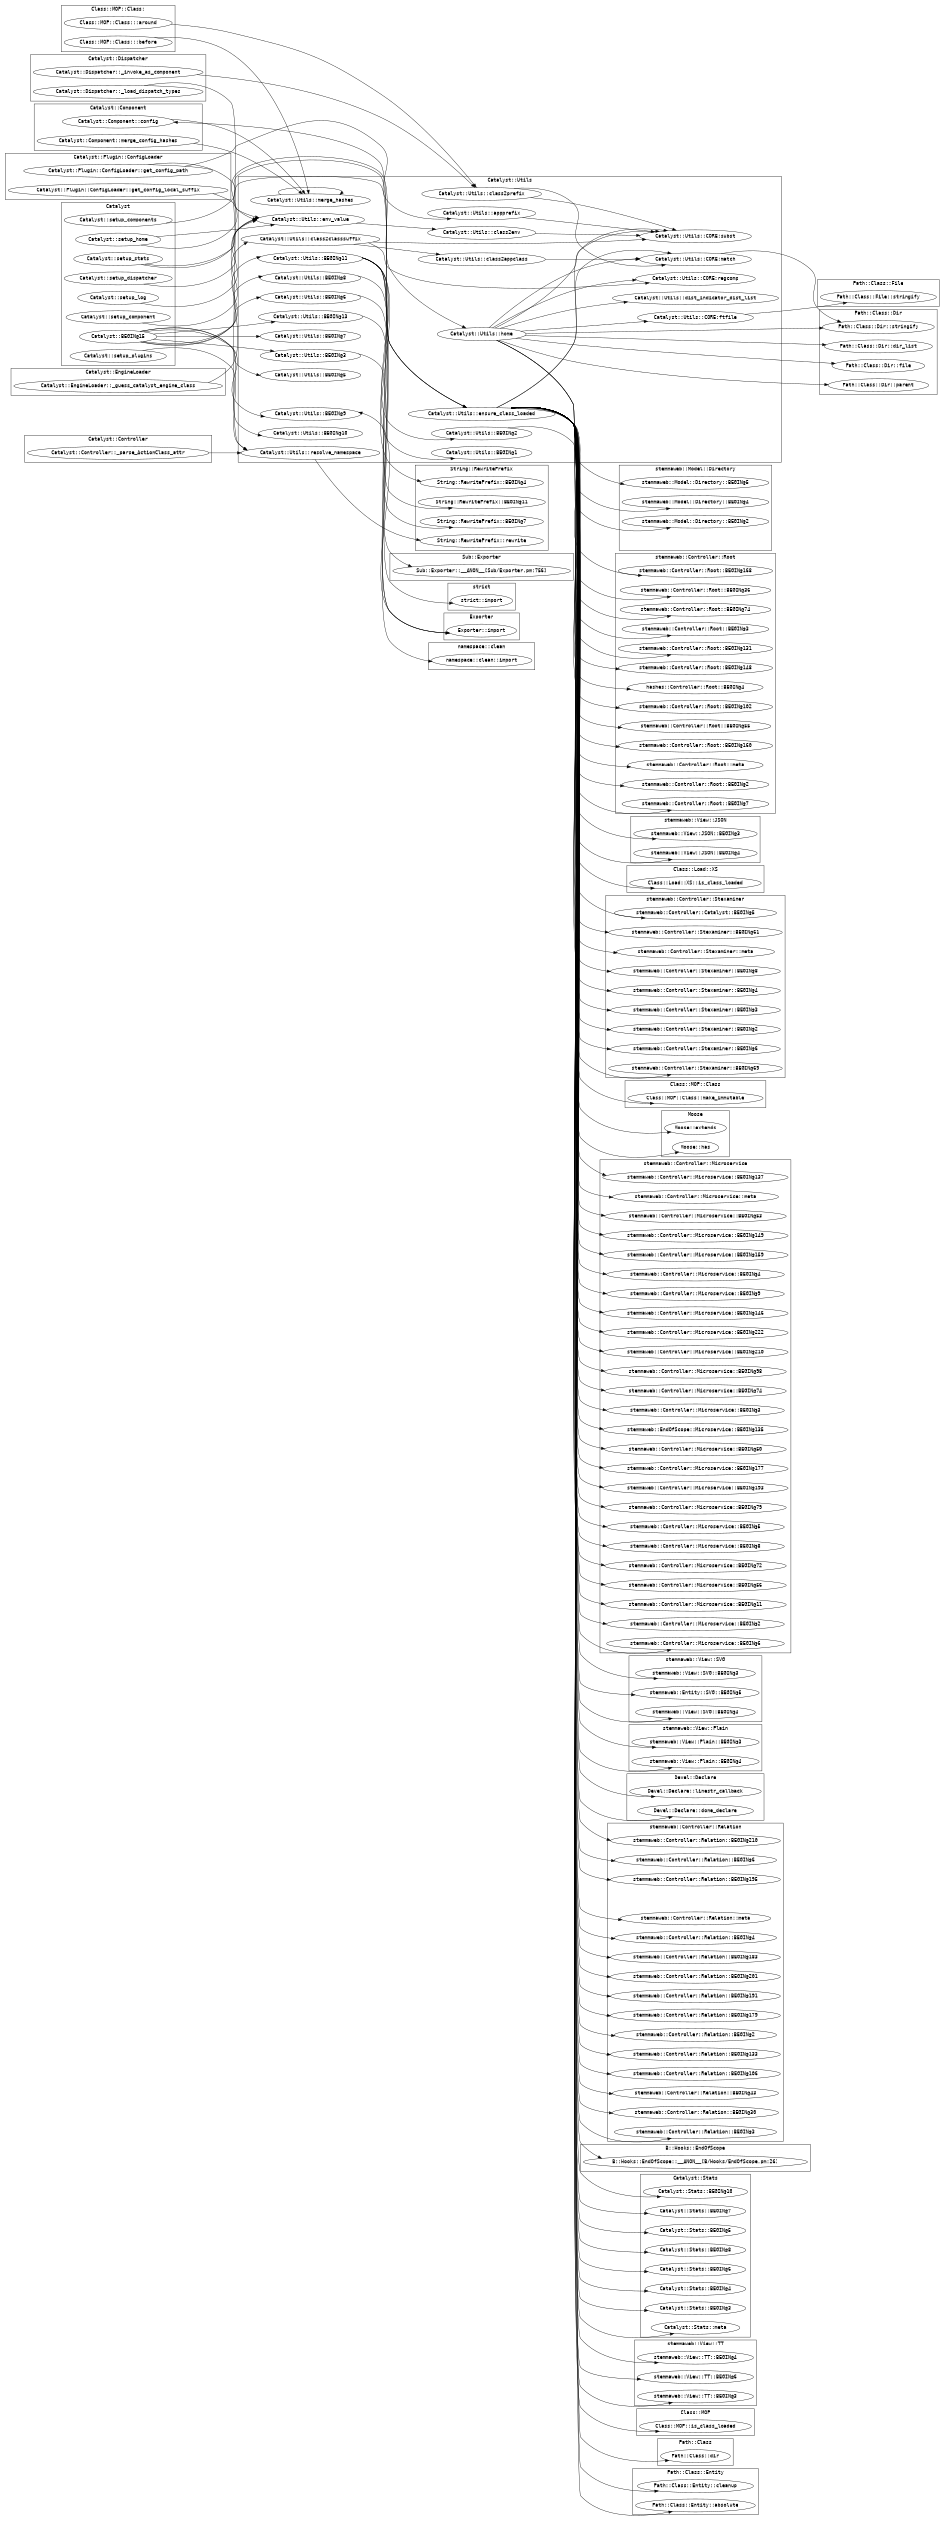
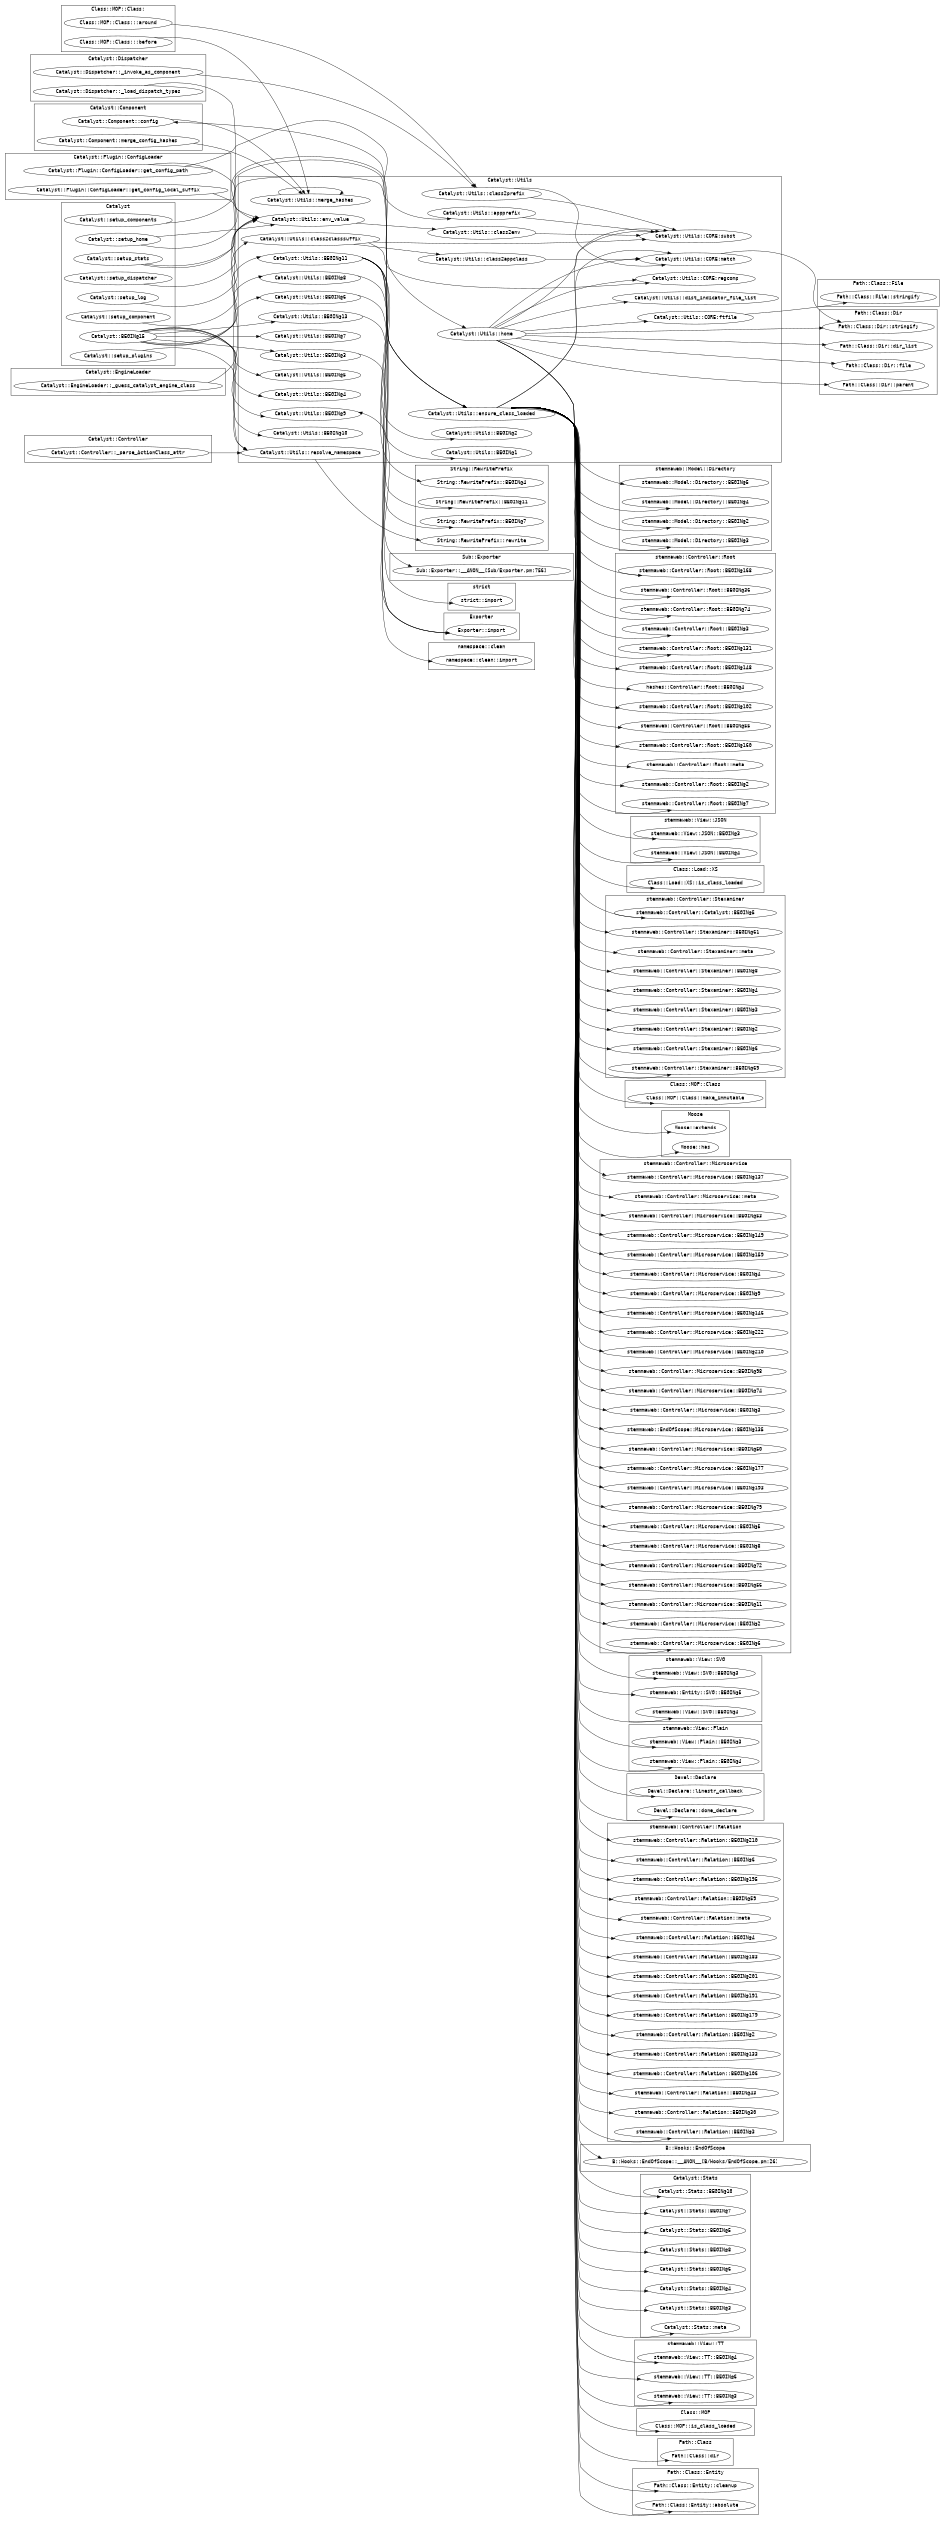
node "Catalyst::Utils::dist_indicator_dist_list": label "Catalyst::Utils::dist_indicator_dist_list" -> "Catalyst::Utils::dist_indicator_file_list"
node "Catalyst::Utils::BEGIN@4": added
node "stemmaweb::Model::Directory::BEGIN@3": added
edge "Catalyst::Utils::BEGIN@2" -> "Catalyst::Stats::meta": now "Catalyst::Utils::ensure_class_loaded" -> "Catalyst::Stats::meta"
node "stemmaweb::Controller::Relation::BEGIN@59": added
